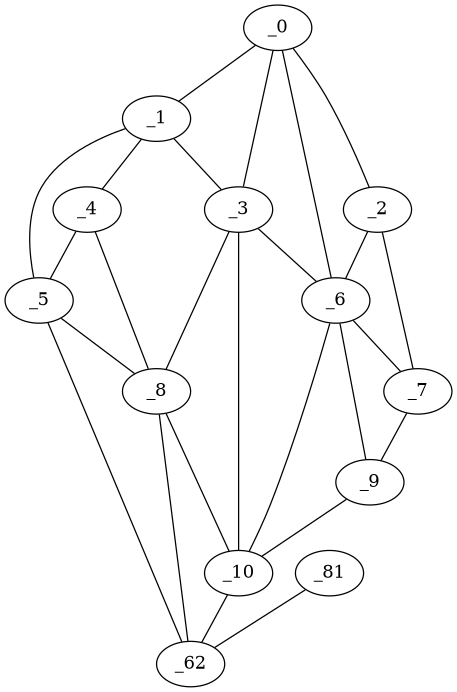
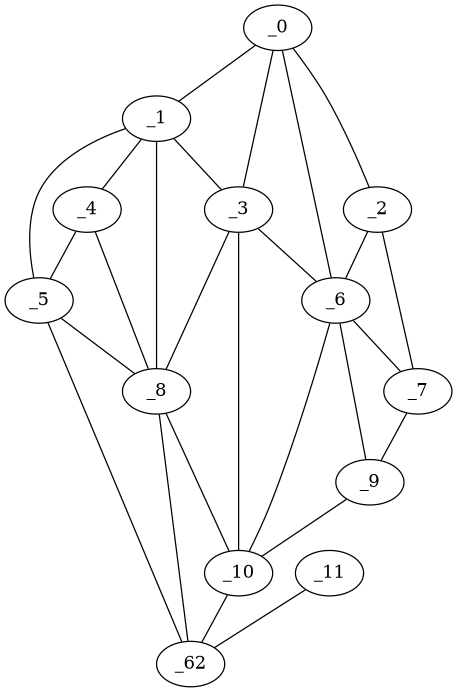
edge "_1" -- "_8": added
node "_81": label "_81" -> "_11"
